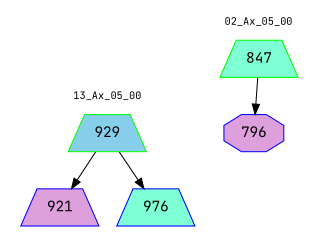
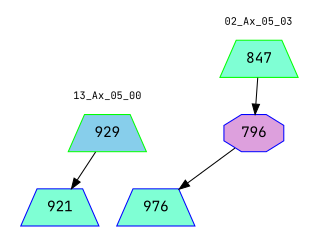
cluster "02_Ax_05_00": label "02_Ax_05_00" -> "02_Ax_05_03"
edge "929" -> "976": now "796" -> "976"
node "921": fillcolor plum -> aquamarine
